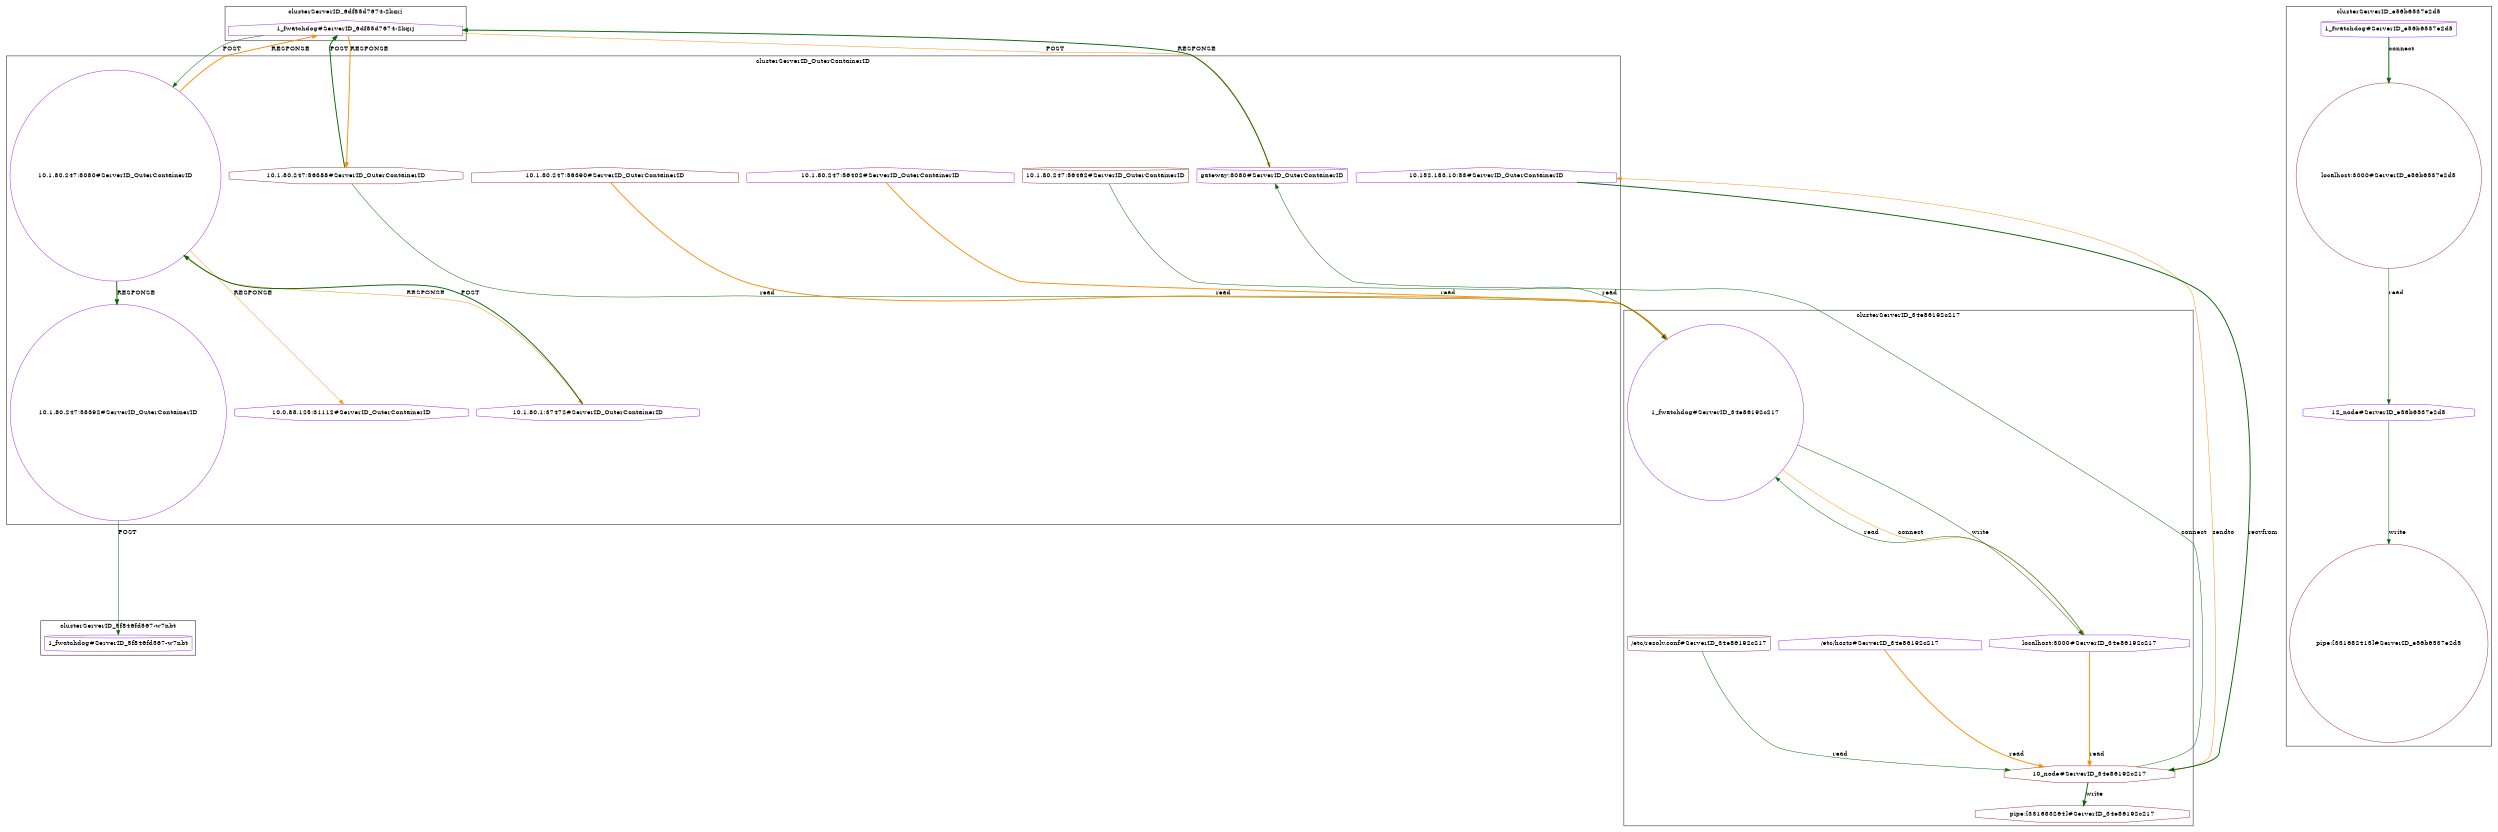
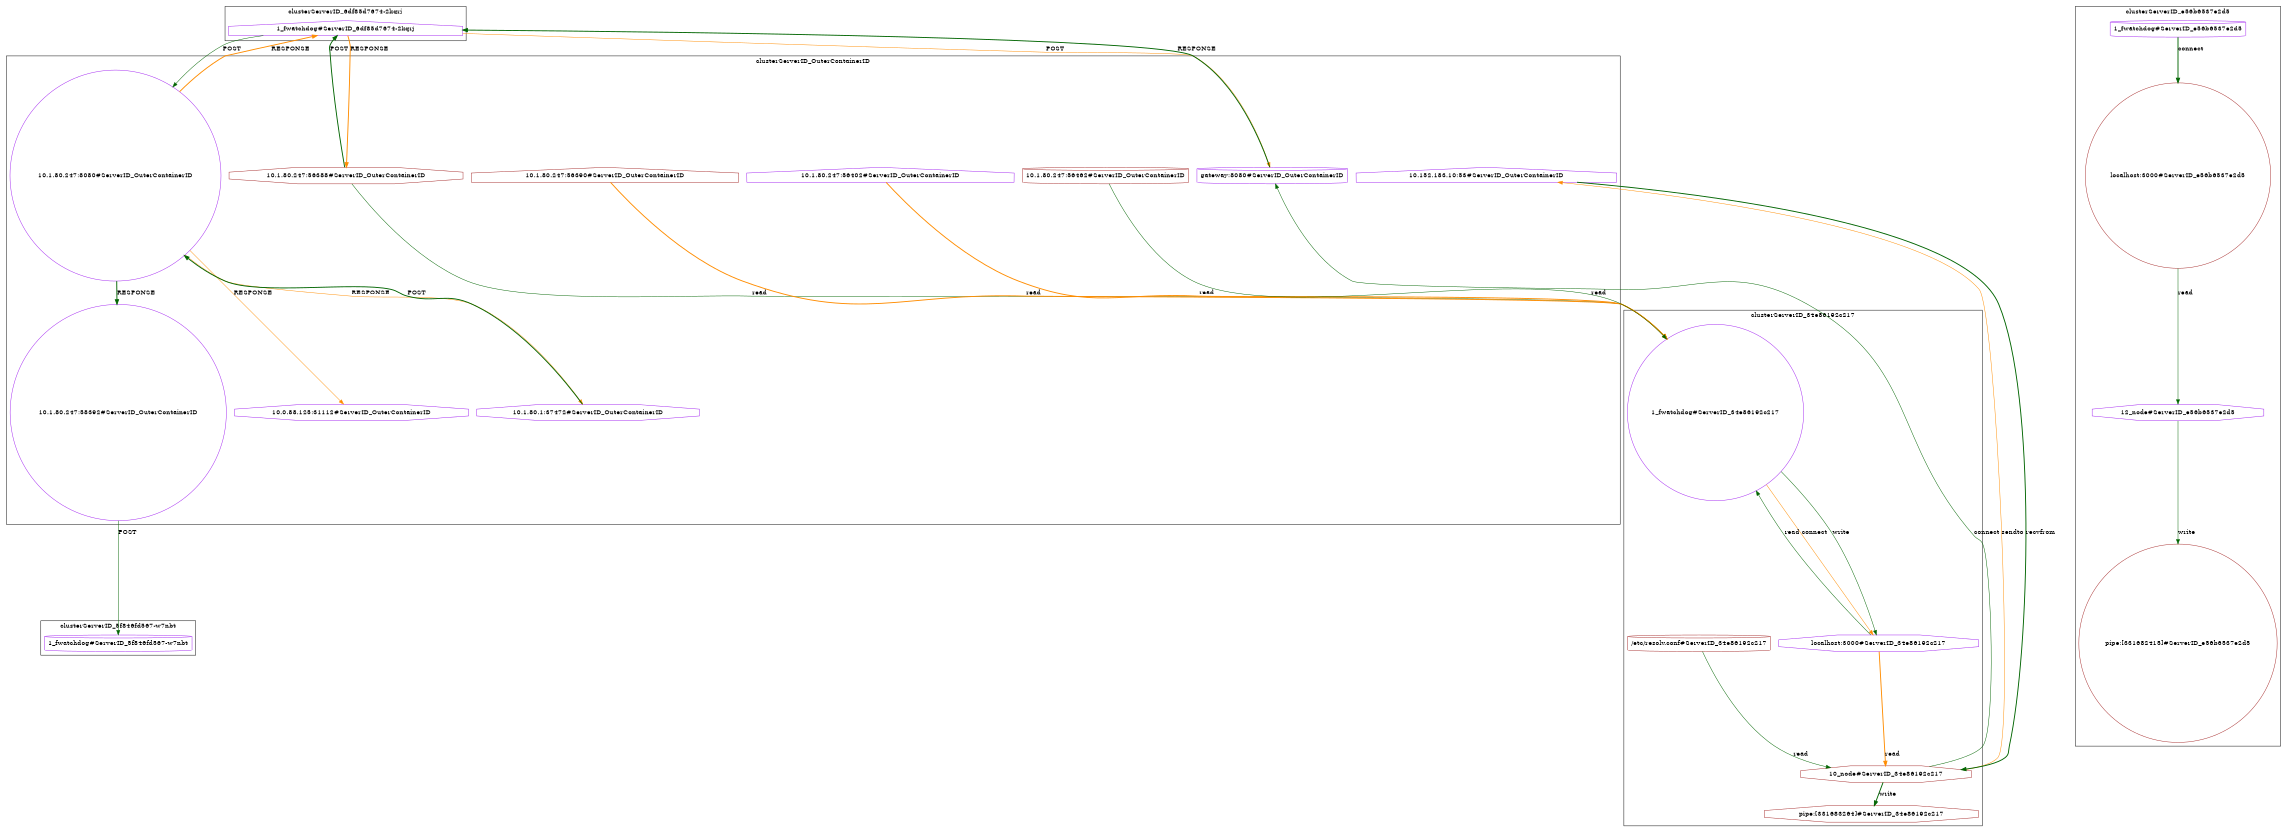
node "/etc/hosts#ServerID_34e86192c217": removed
